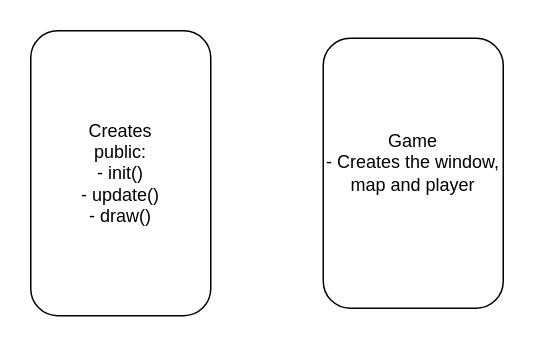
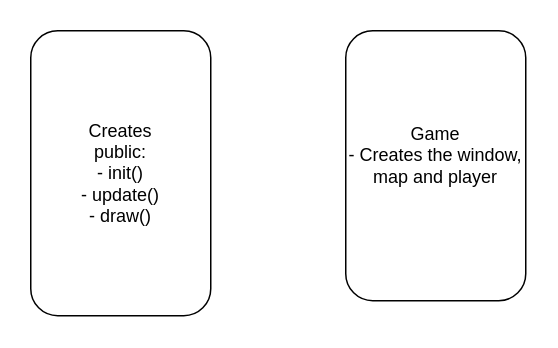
node "Game - Creates the window, map and player": moved (413, 173) -> (436, 166)
